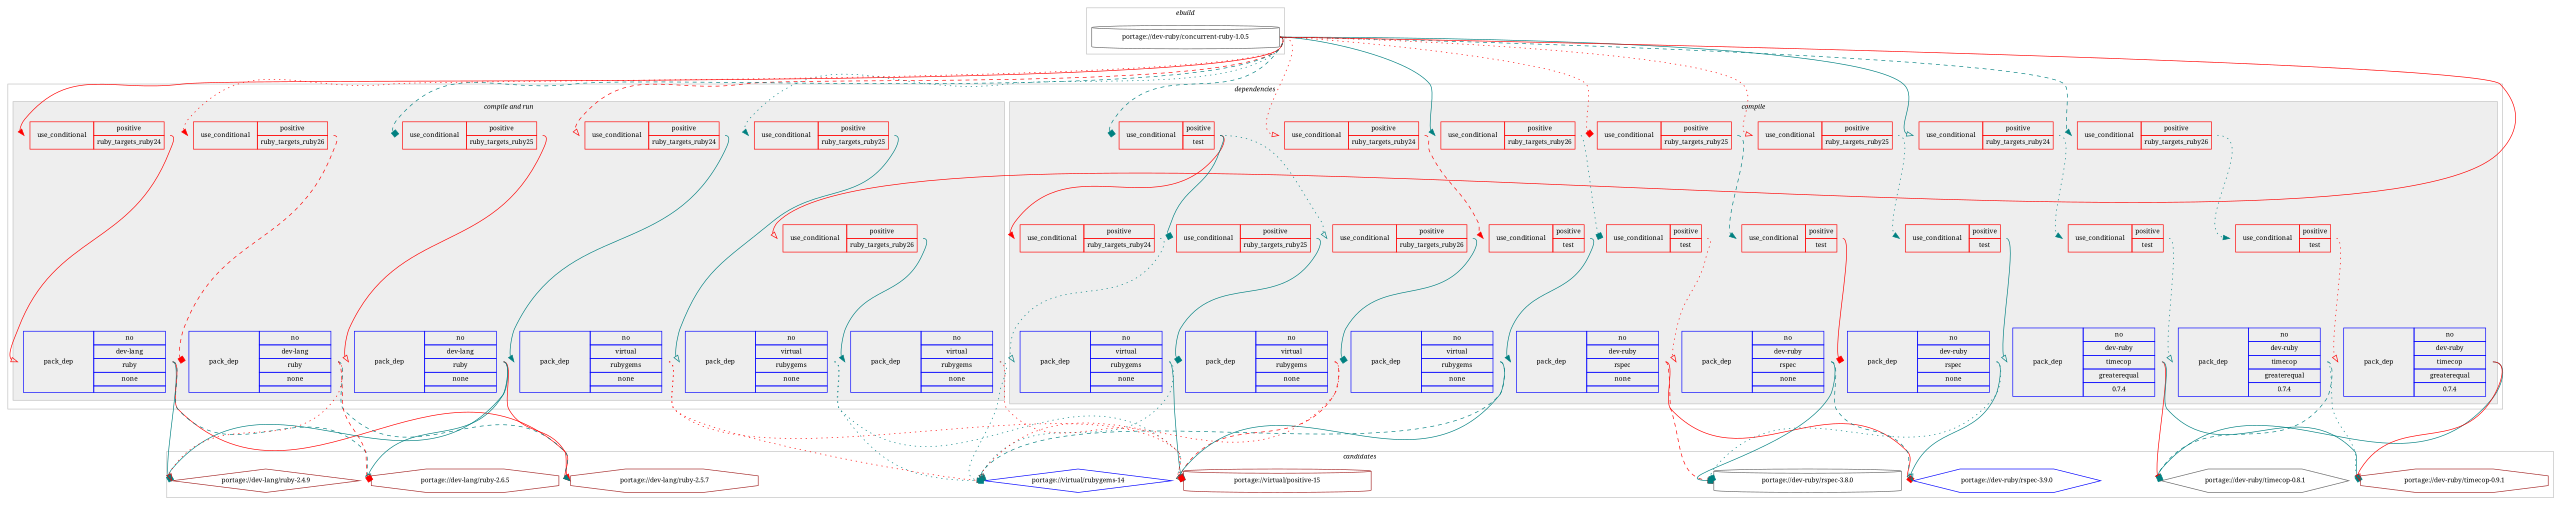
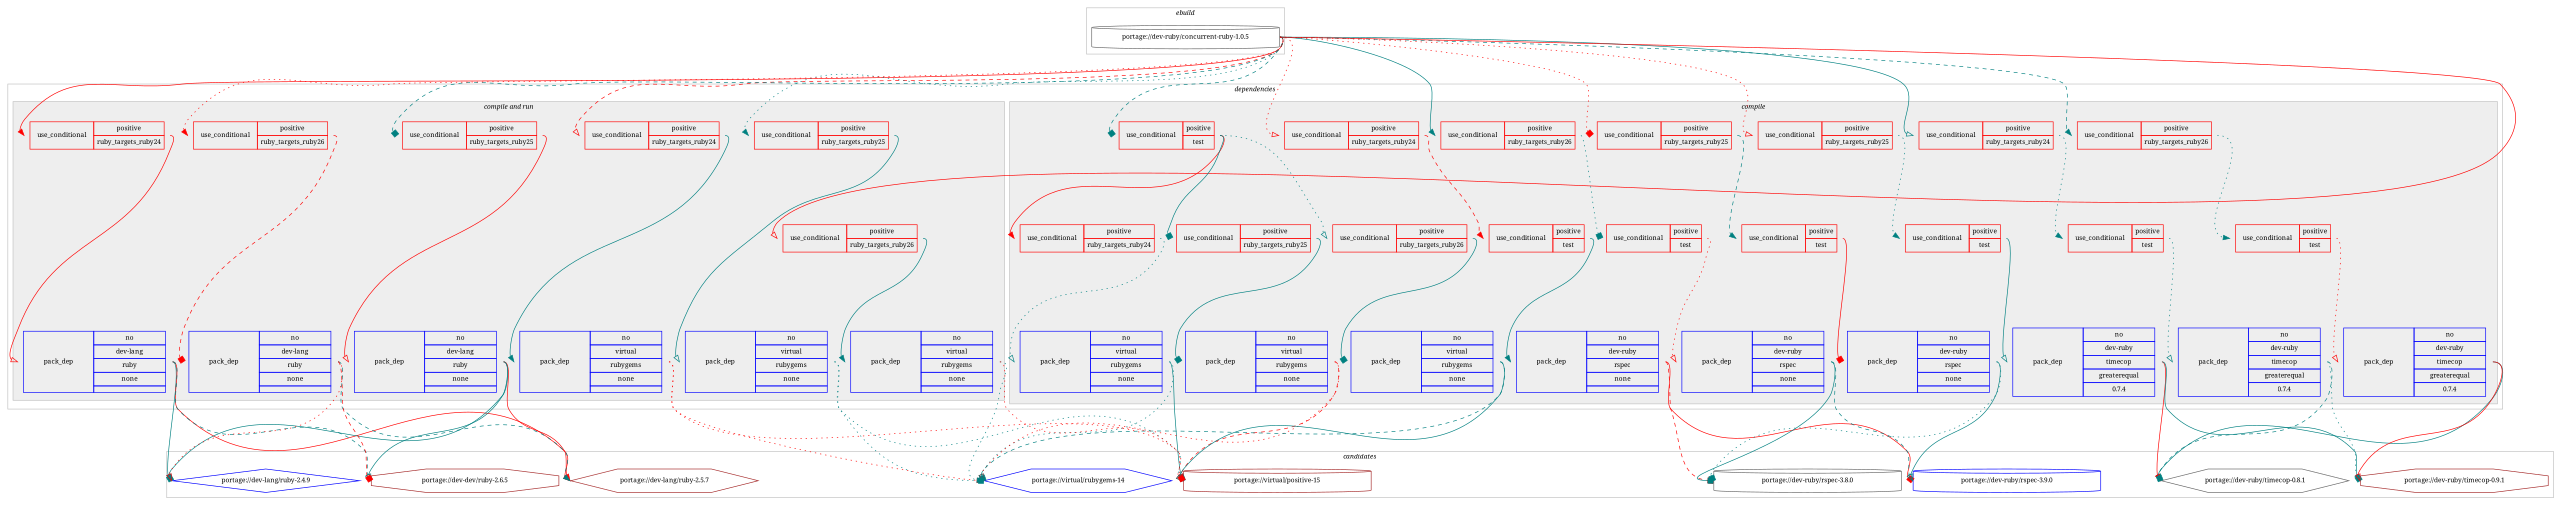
node "portage://dev-lang/ruby-2.4.9": color brown -> blue
node "portage://dev-lang/ruby-2.6.5": label "portage://dev-lang/ruby-2.6.5" -> "portage://dev-dev/ruby-2.6.5"
node "portage://dev-lang/ruby-2.5.7": shape octagon -> hexagon
node "portage://virtual/rubygems-14": shape diamond -> hexagon
node "portage://dev-ruby/rspec-3.9.0": shape hexagon -> cylinder
